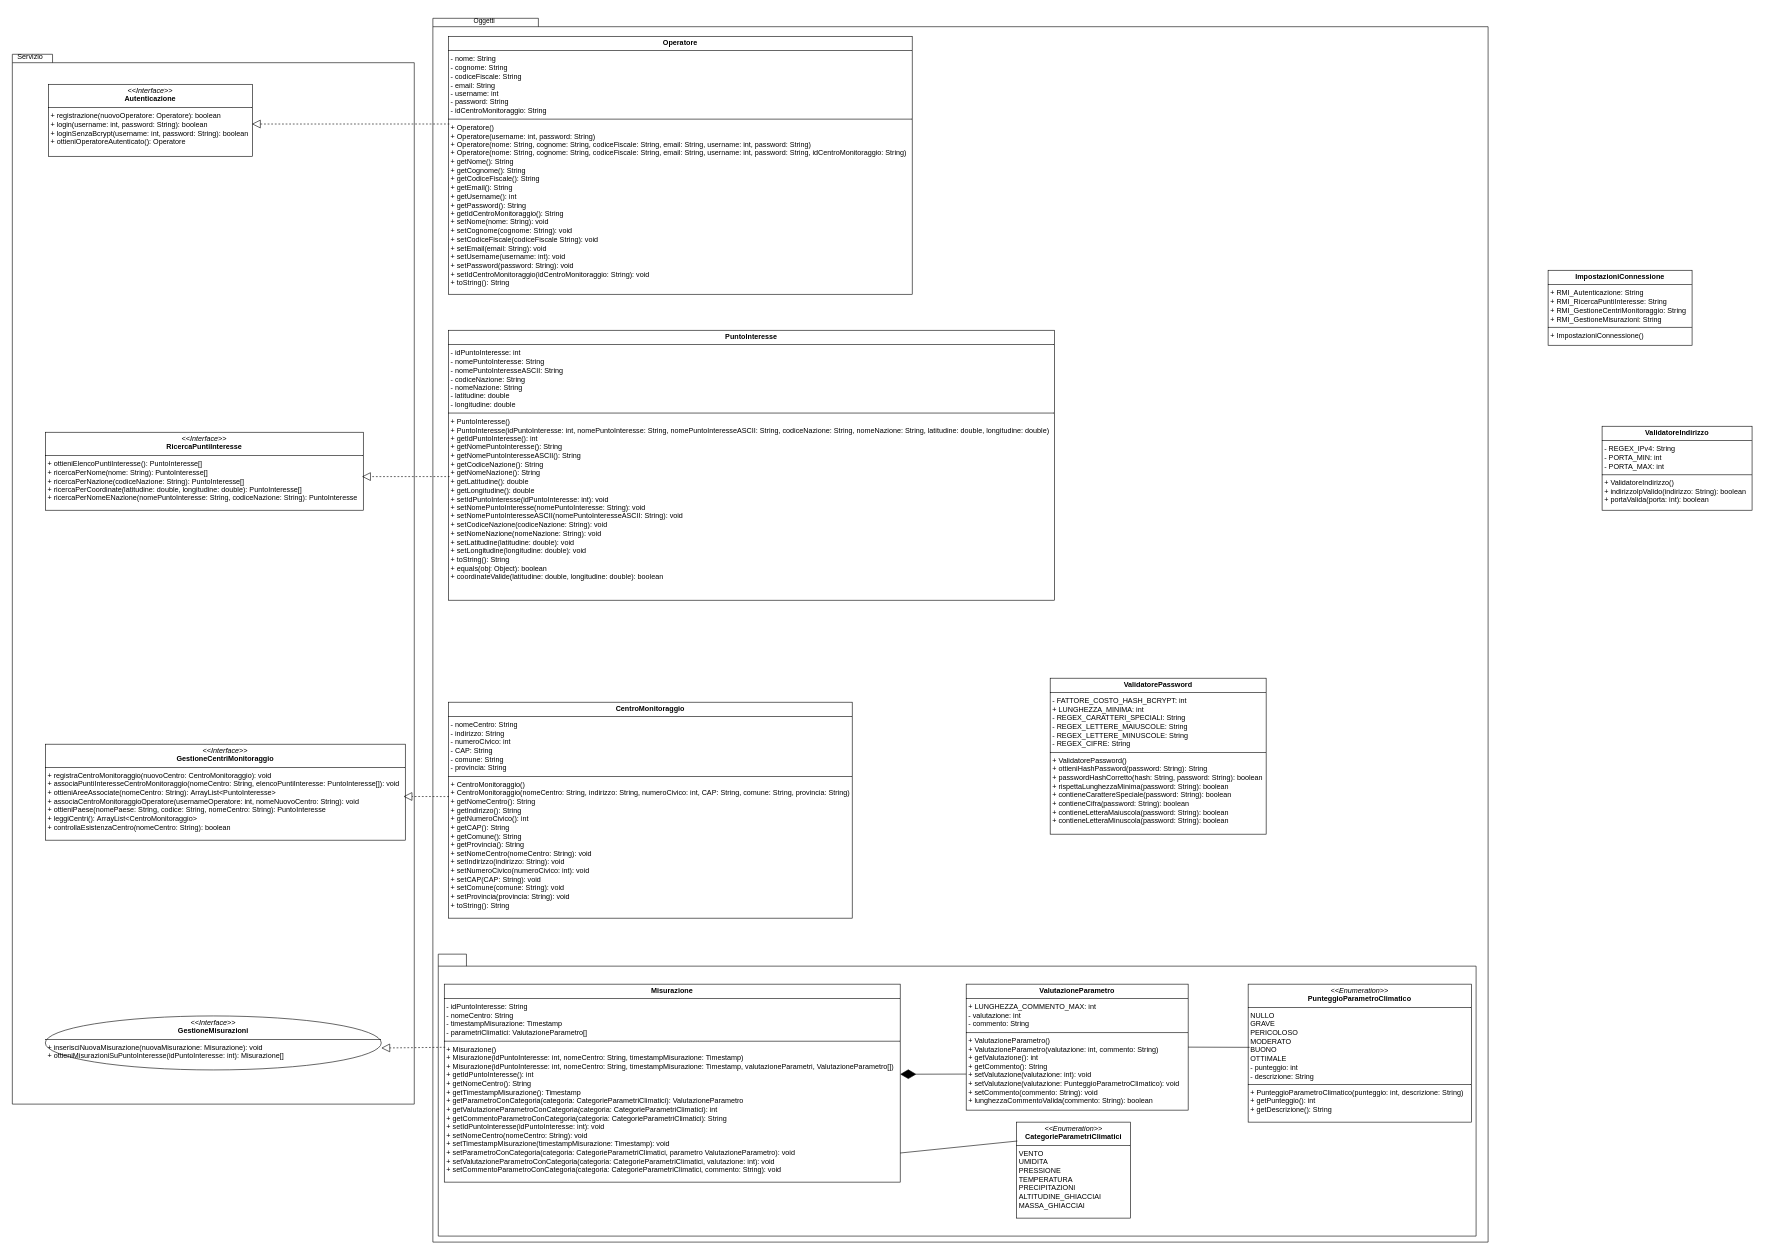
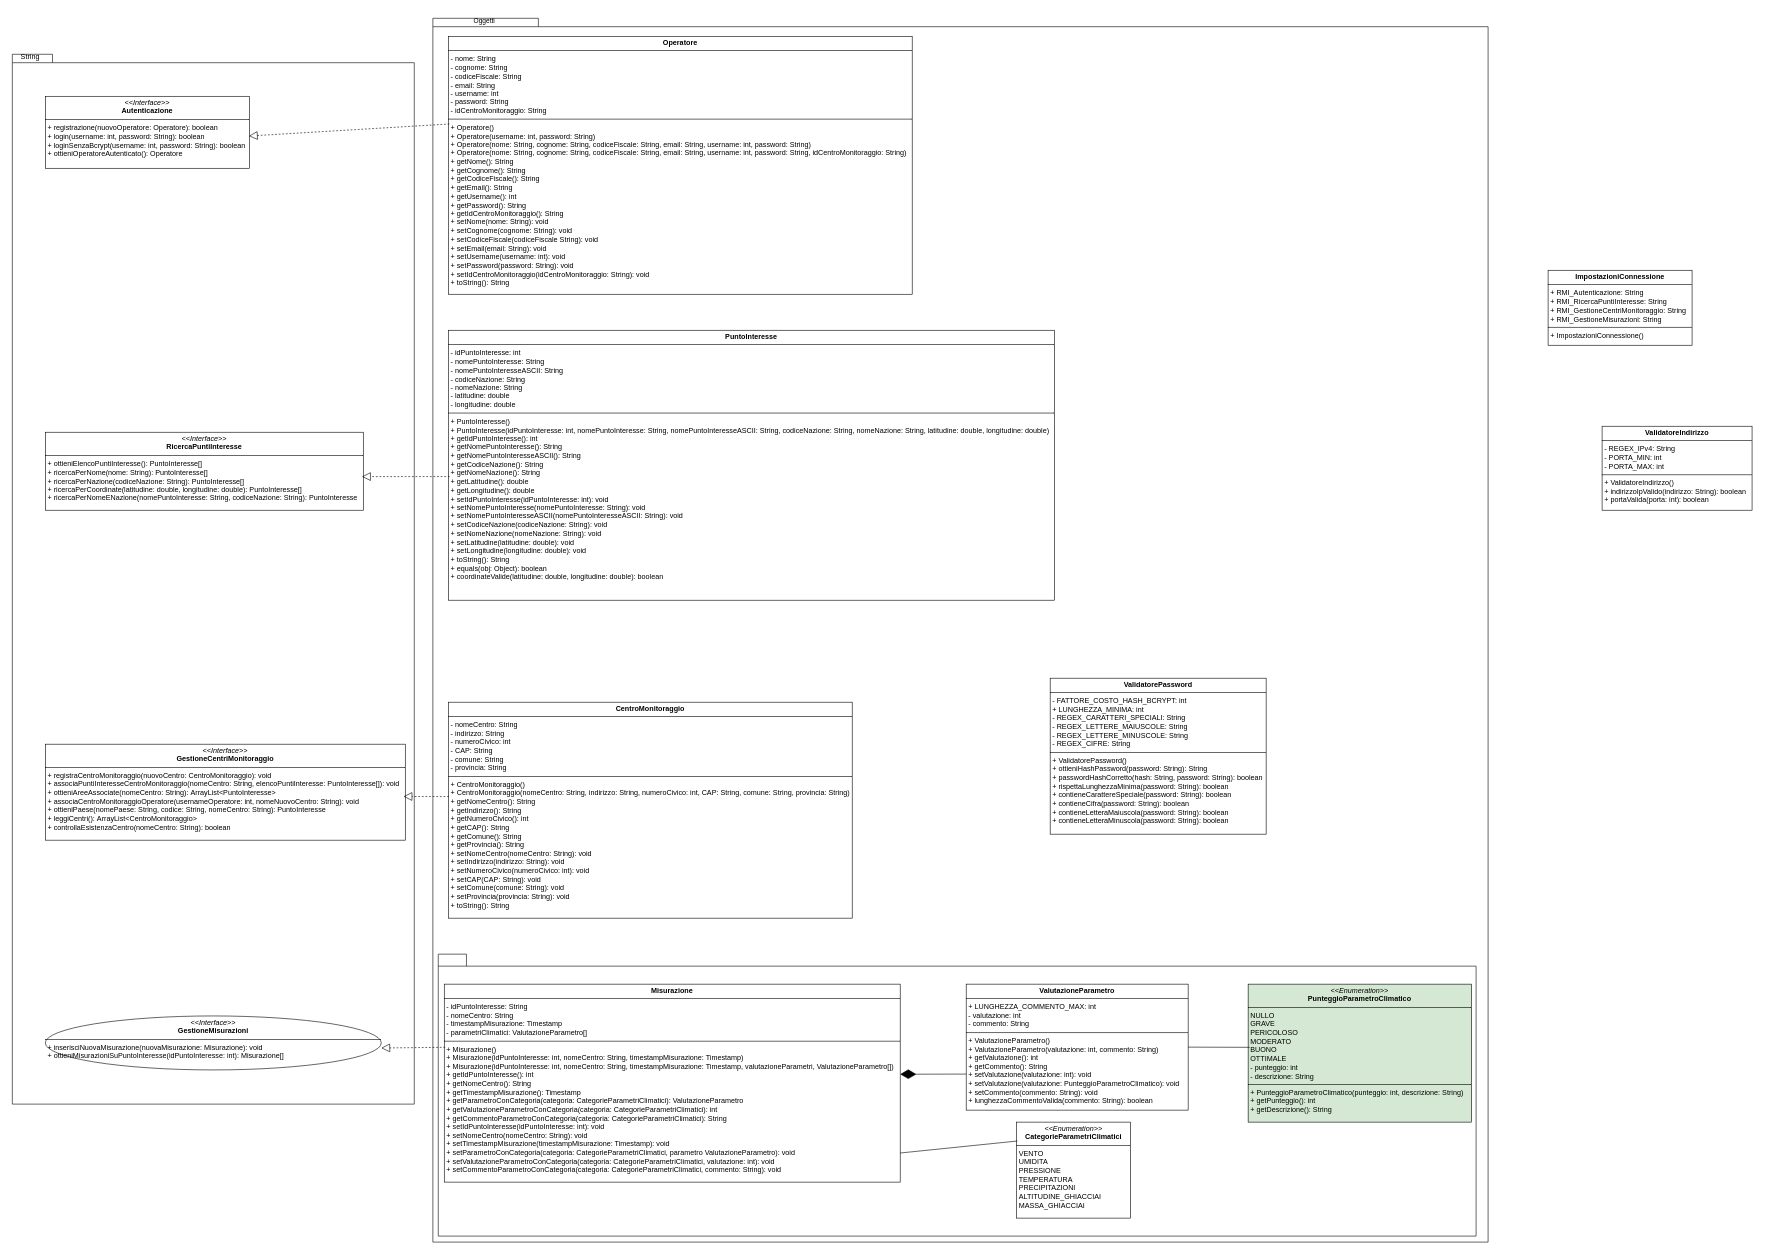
node "Servizio": label "Servizio" -> "String"
node "<<Interface>> Autenticazione + registrazione(nuovoOperatore: Operatore): boolean + login(username: int, password: String): boolean + loginSenzaBcrypt(username: int, password: String): boolean + ottieniOperatoreAutenticato(): Operatore": moved (150, 120) -> (147, 132)
node "<<Enumeration>> PunteggioParametroClimatico NULLO GRAVE PERICOLOSO MODERATO BUONO OTTIMALE - punteggio: int - descrizione: String + PunteggioParametroClimatico(punteggio: int, descrizione: String) + getPunteggio(): int + getDescrizione(): String": fillcolor #ffffff -> #d5e8d4
